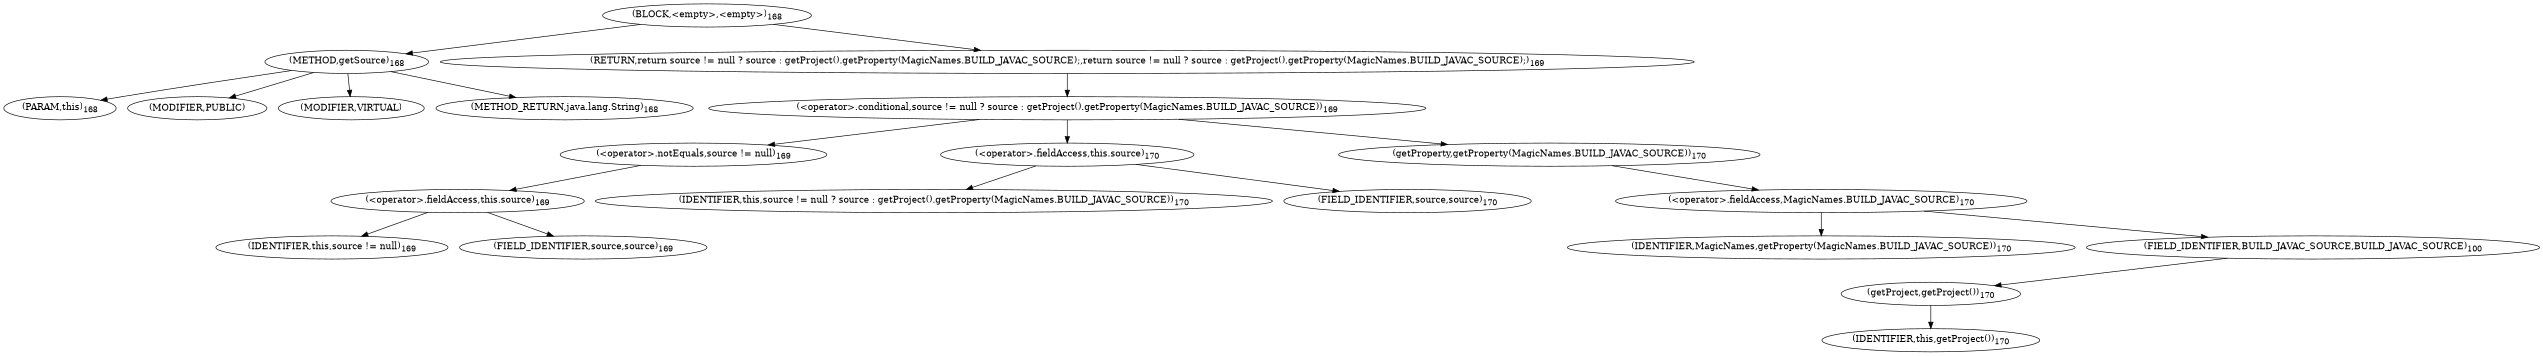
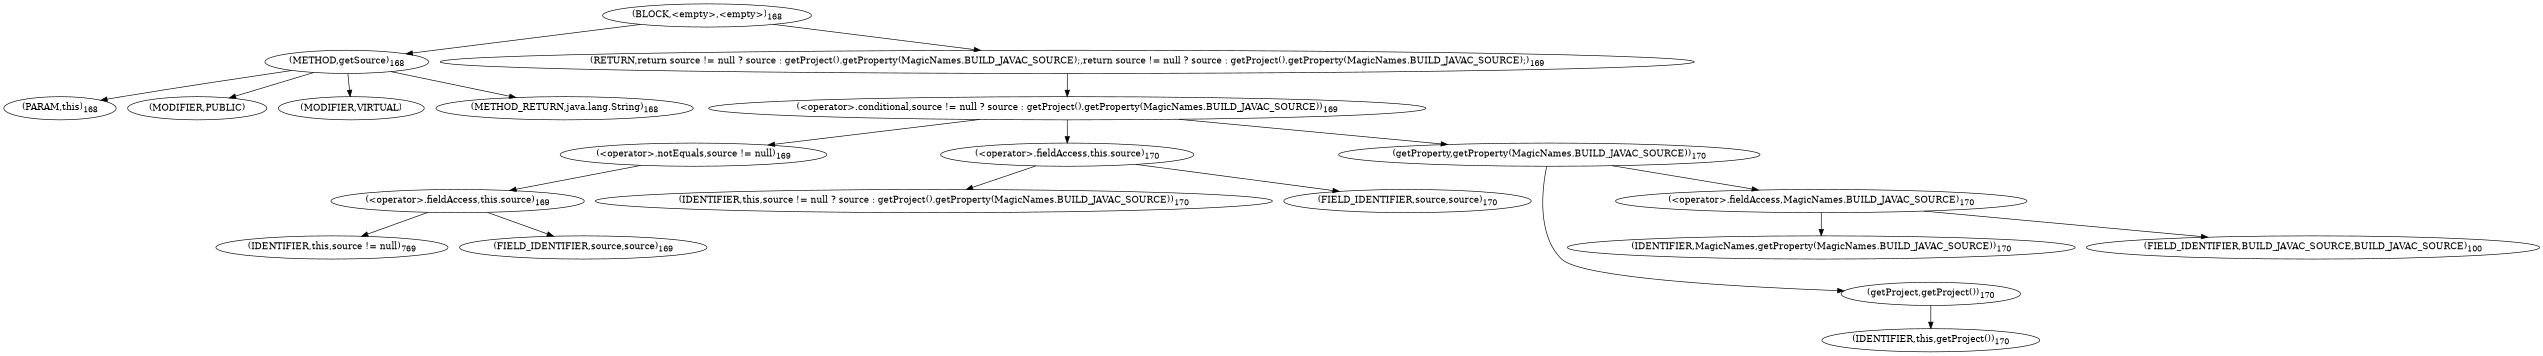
node "(IDENTIFIER,this,source != null)": text "169" -> "769"
edge "(FIELD_IDENTIFIER,BUILD_JAVAC_SOURCE,BUILD_JAVAC_SOURCE)" -> "(getProject,getProject())": now "(getProperty,getProperty(MagicNames.BUILD_JAVAC_SOURCE))" -> "(getProject,getProject())"
